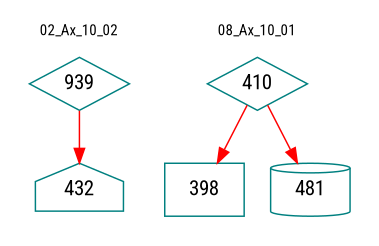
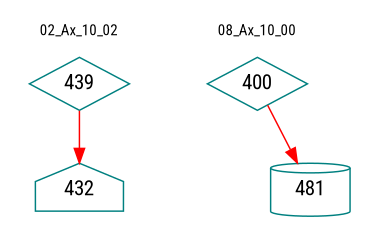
cluster "08_Ax_10_01": label "08_Ax_10_01" -> "08_Ax_10_00"
node "939": label "939" -> "439"
node "410": label "410" -> "400"
node "398": removed
